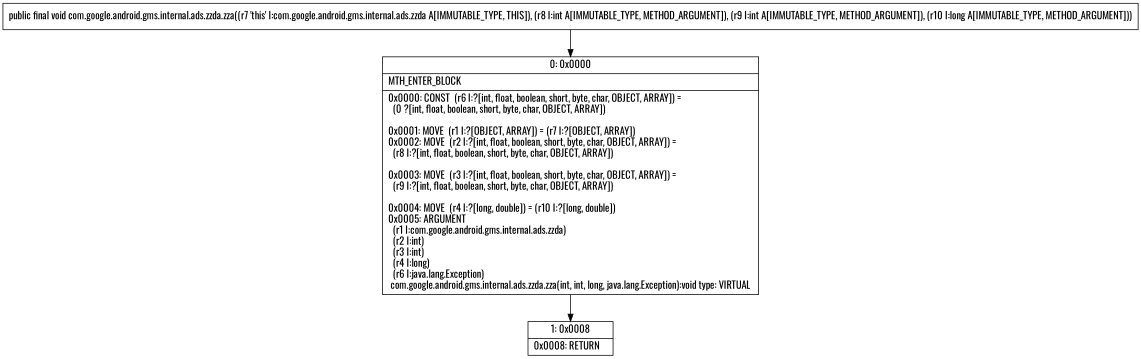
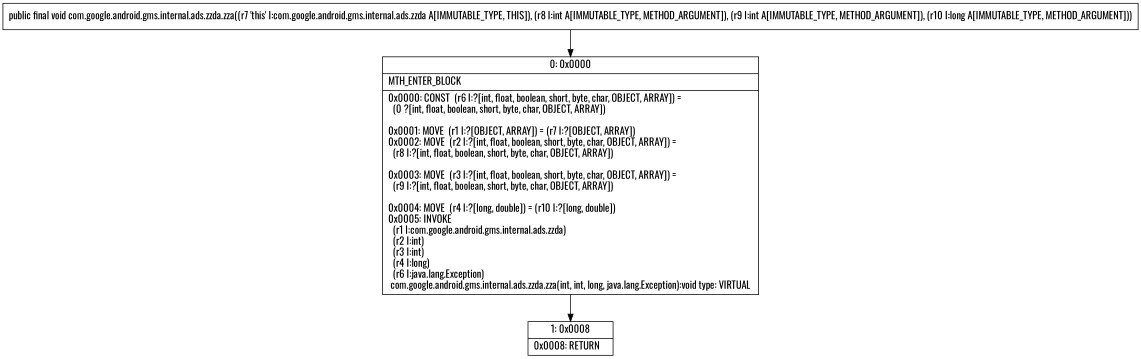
node "0: 0x0000": text "0x0005: ARGUMENT" -> "0x0005: INVOKE"
